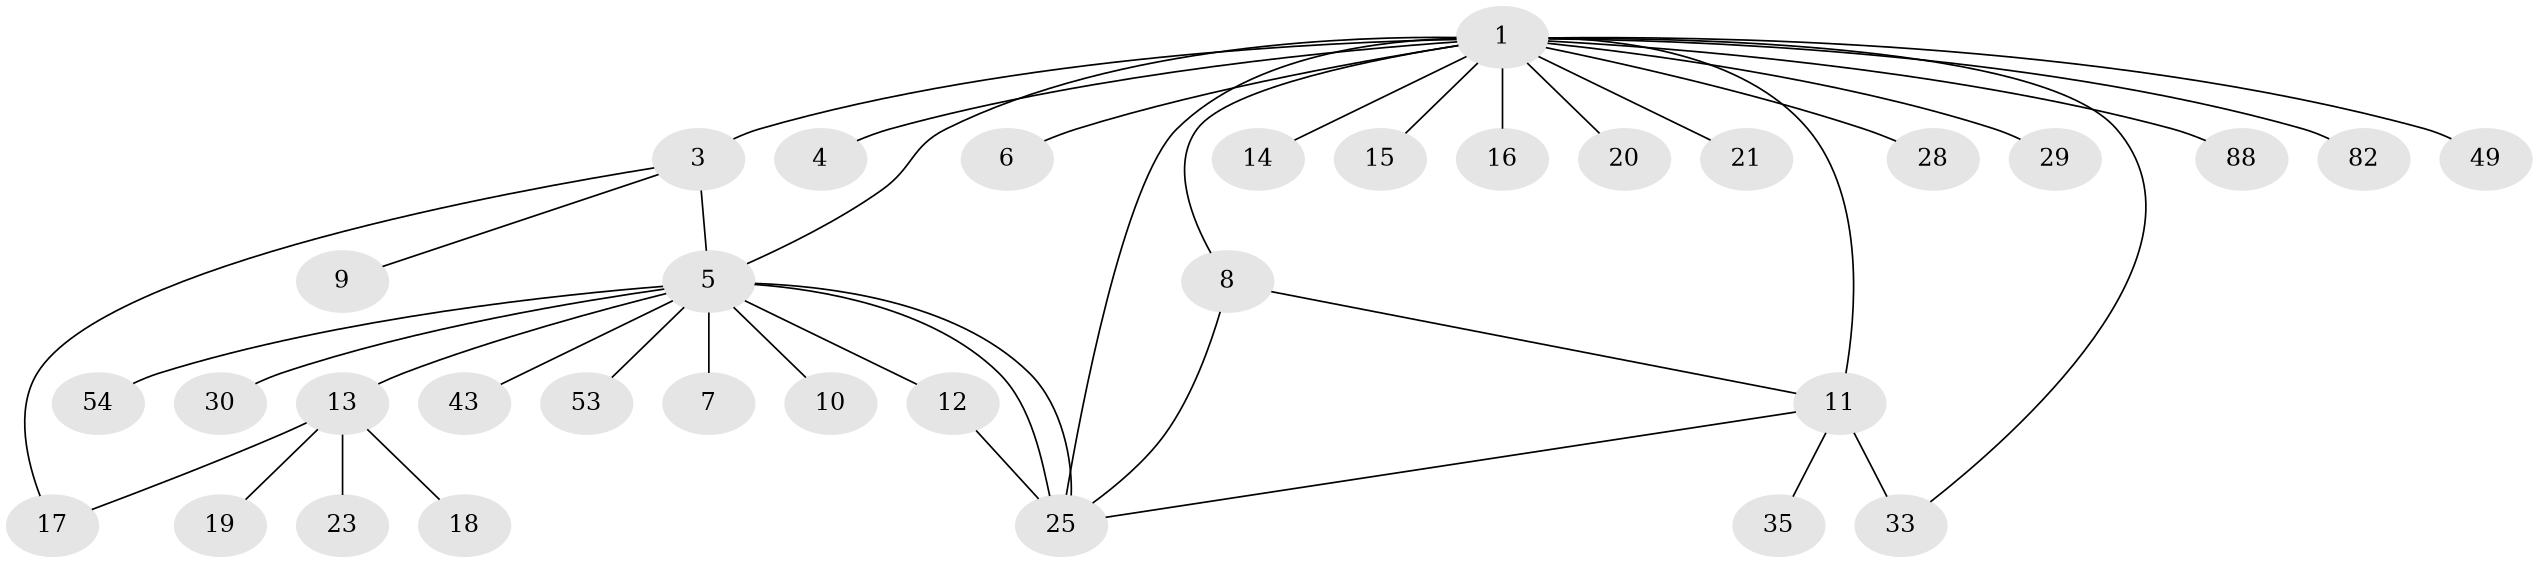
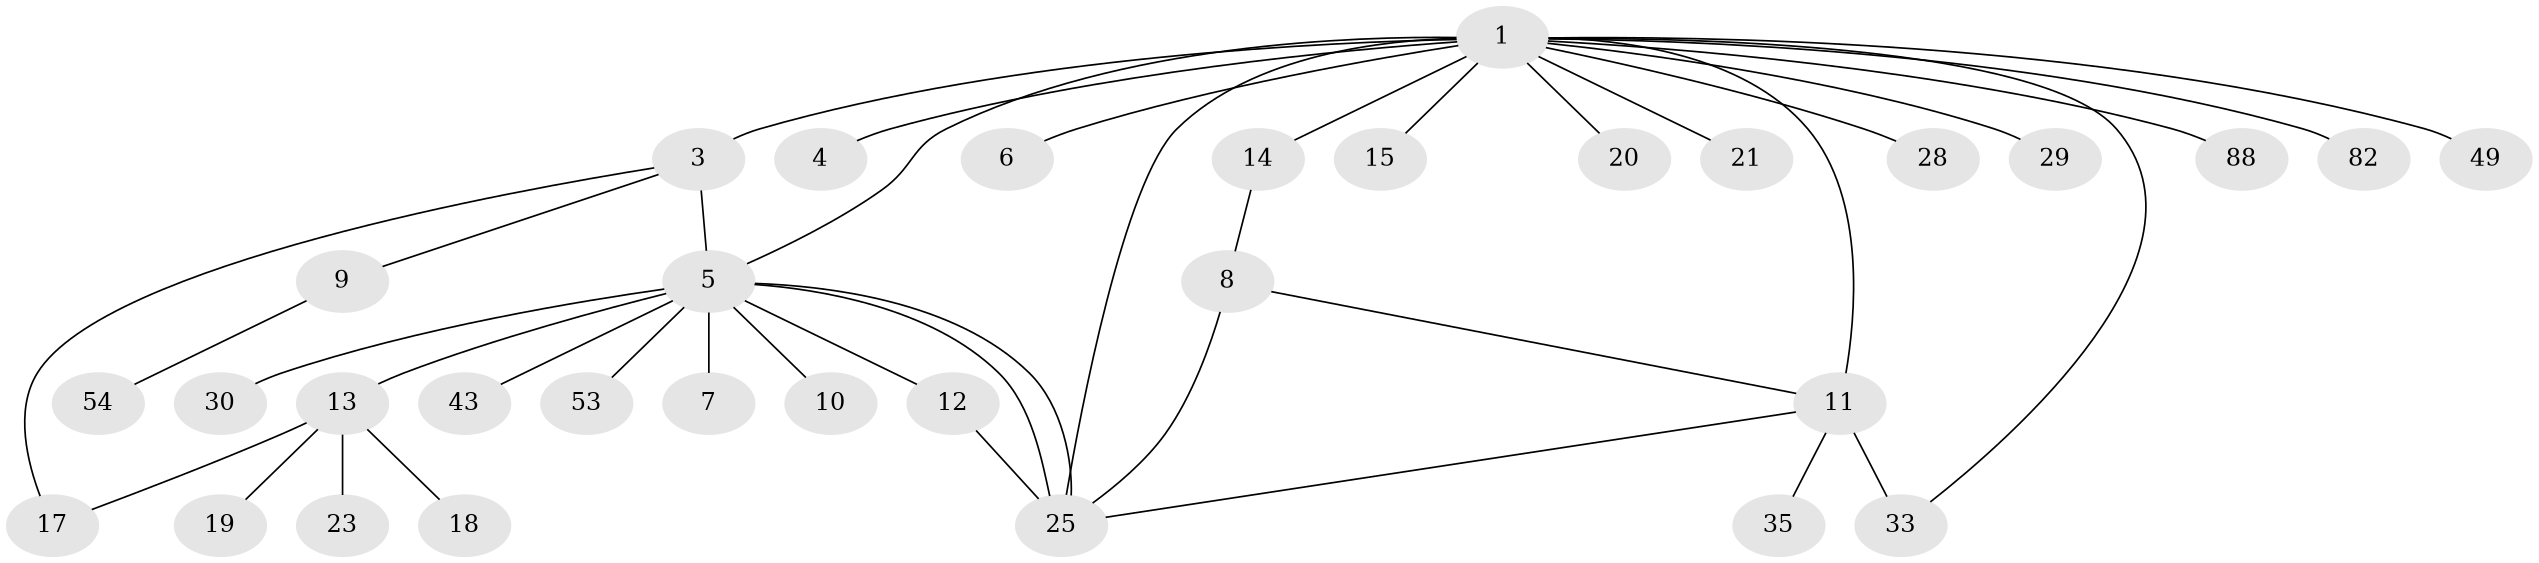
edge "1" -- "8": now "14" -- "8"
node "16": removed
edge "5" -- "54": now "9" -- "54"
